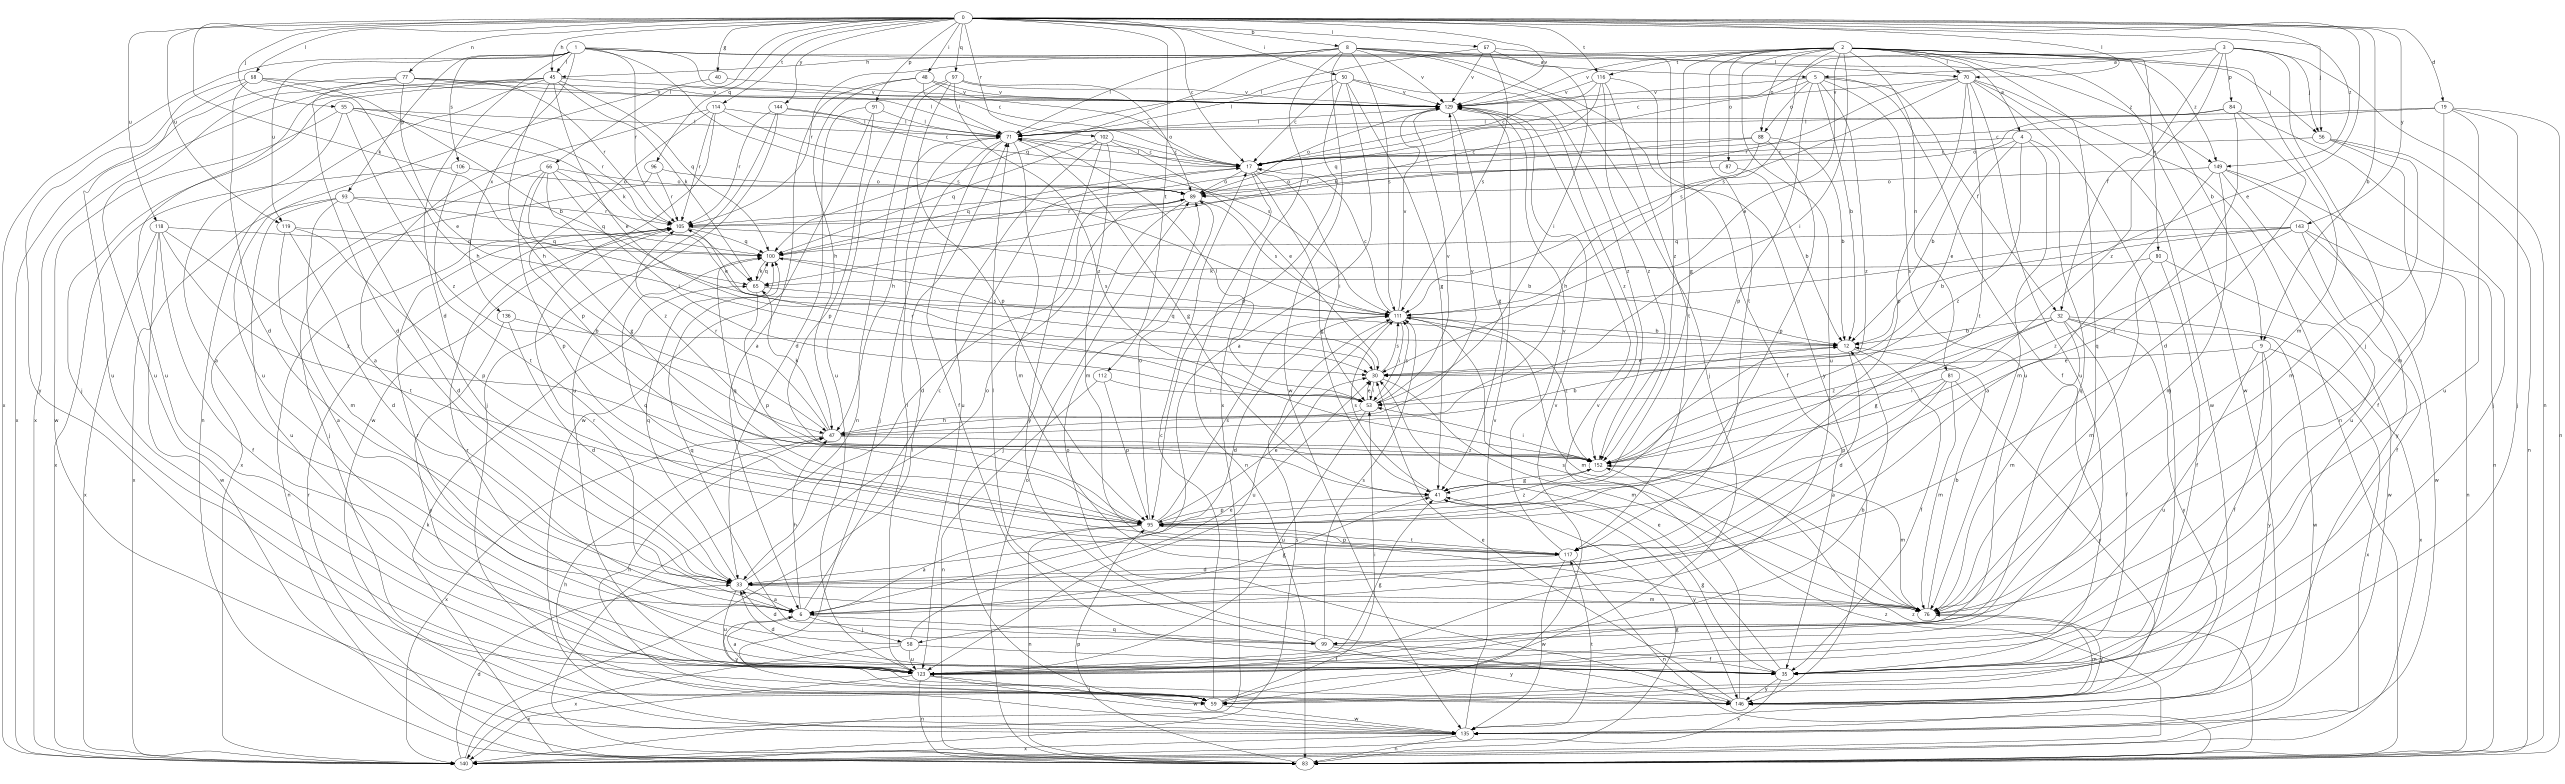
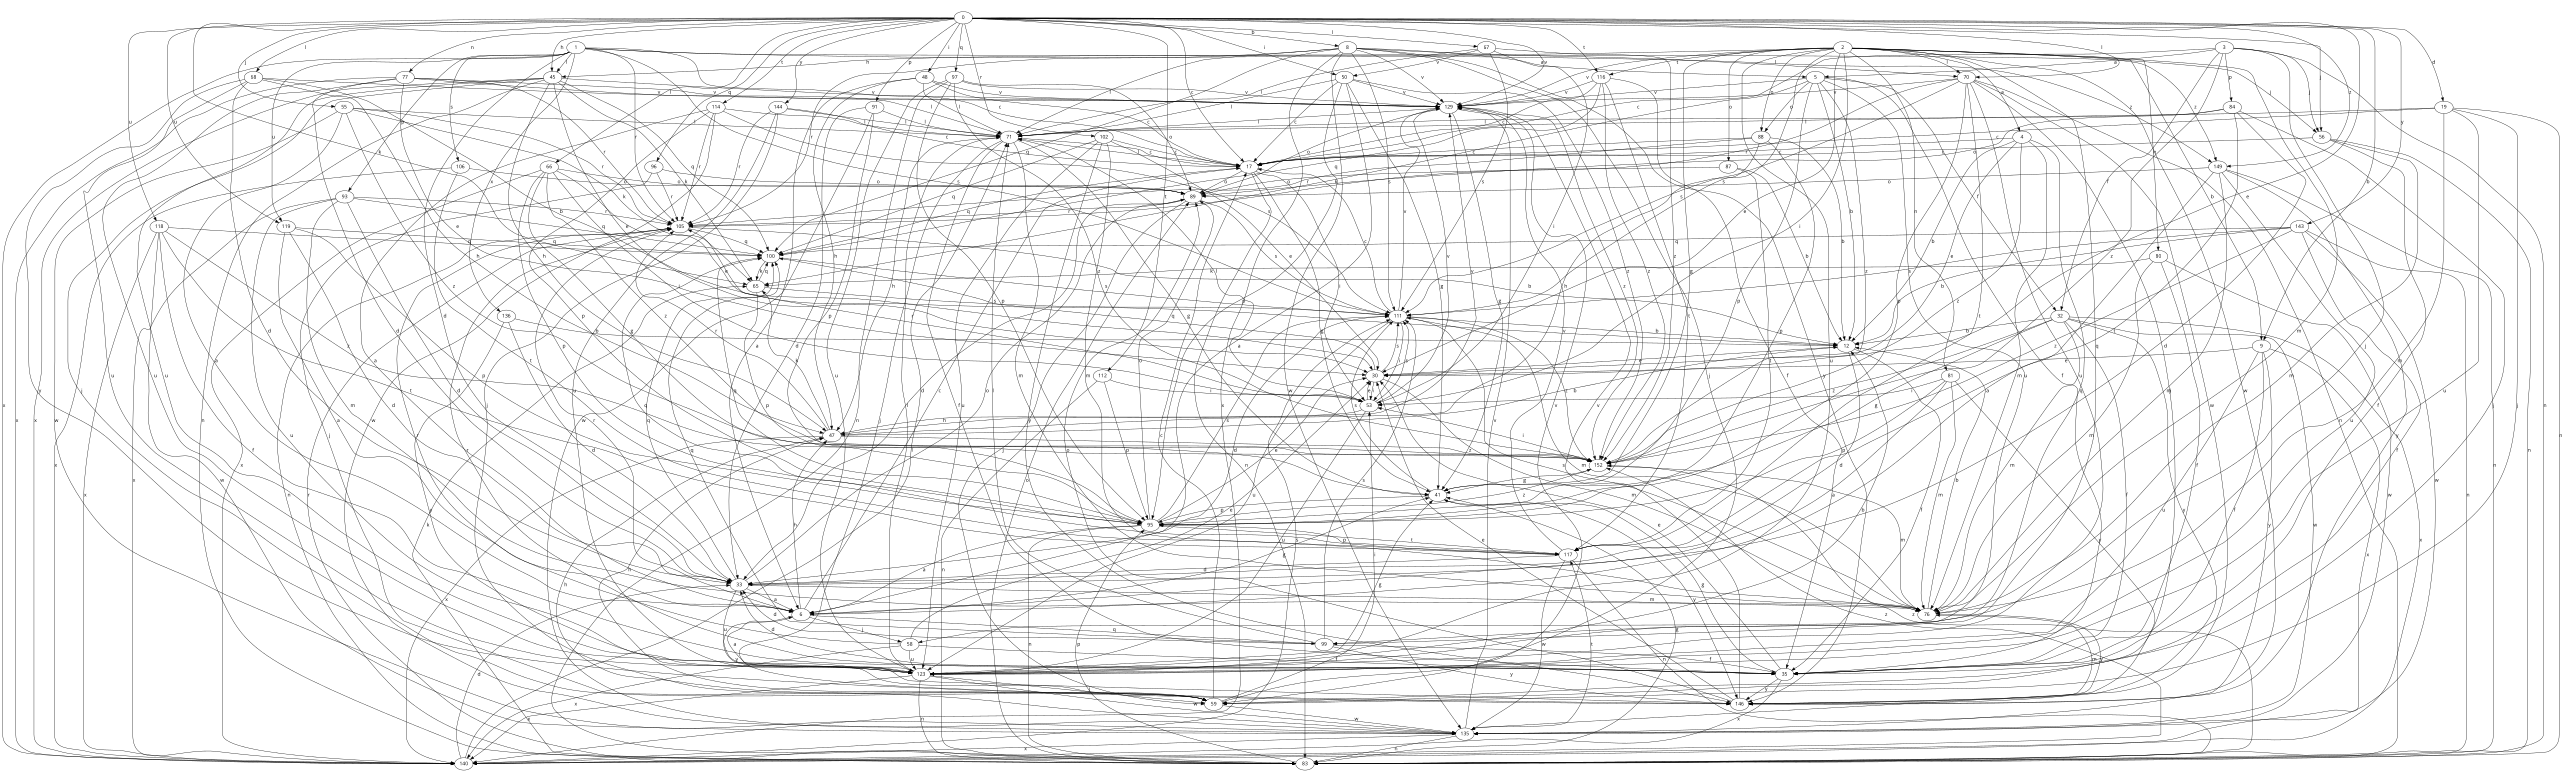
edge "67" -> "129": now "67" -> "50"
node "40": removed
edge "2" -> "117": now "87" -> "117"
